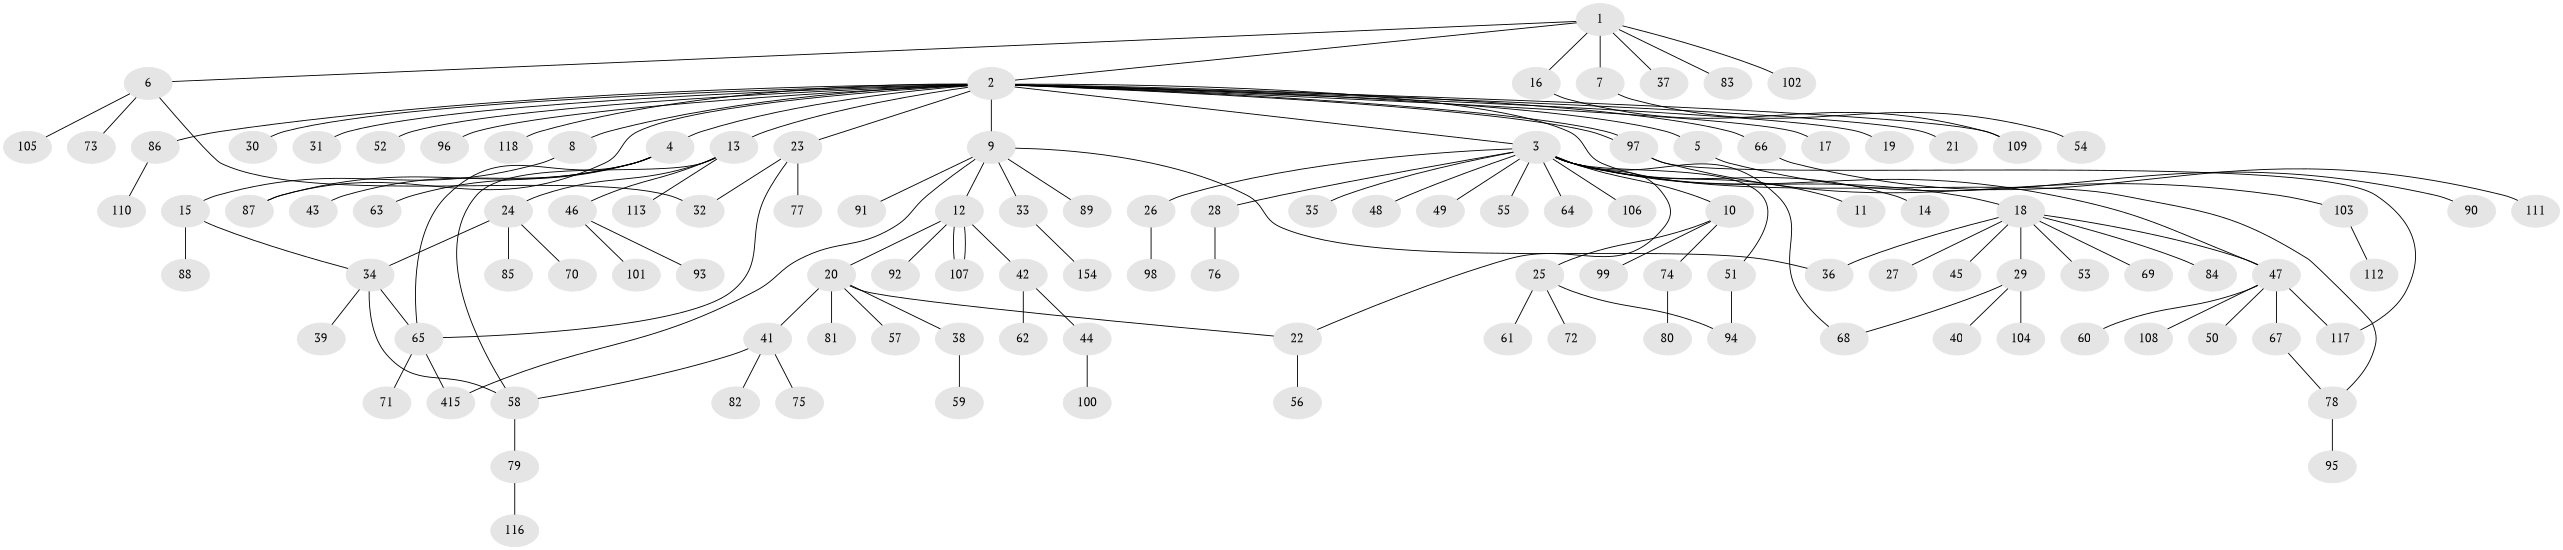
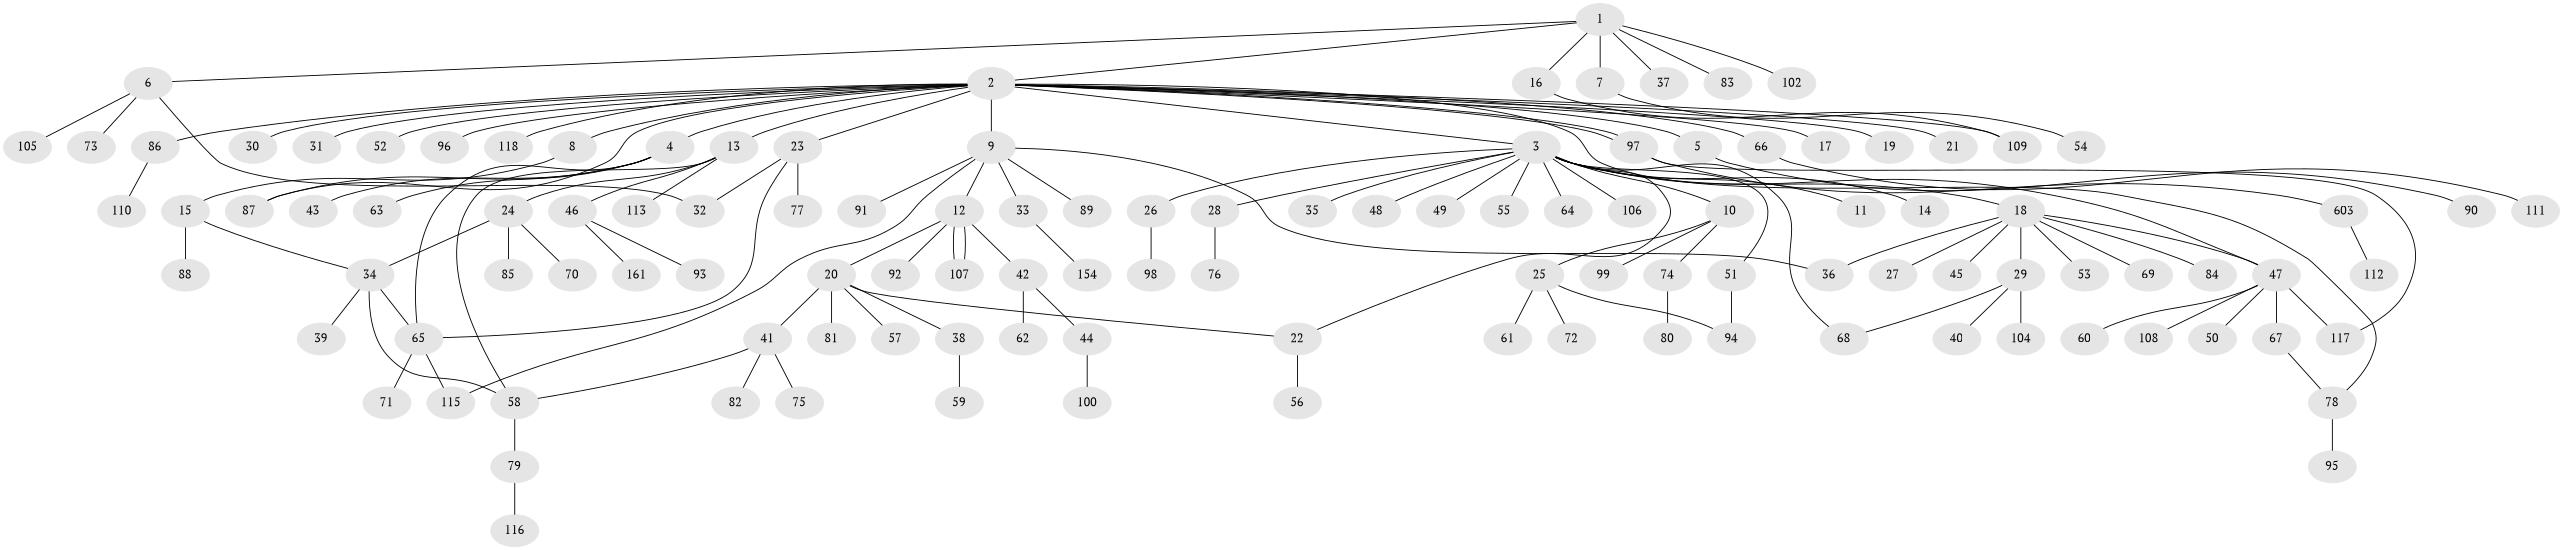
node "103": label "103" -> "603"
node "101": label "101" -> "161"
node "415": label "415" -> "115"
